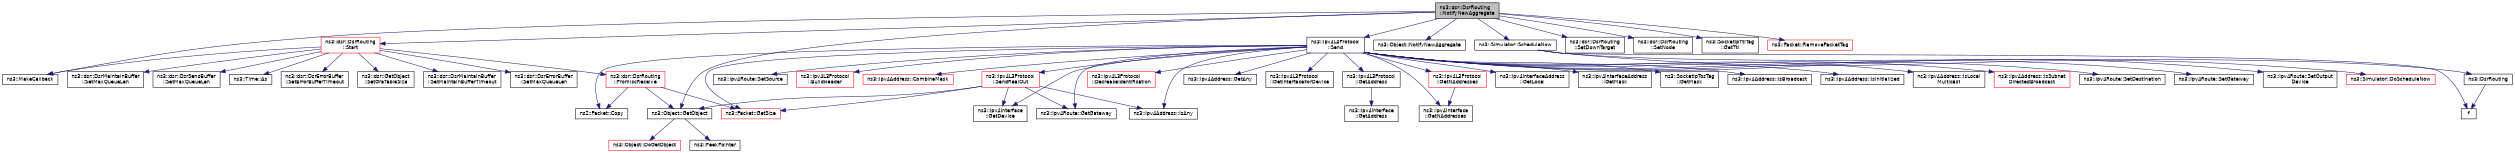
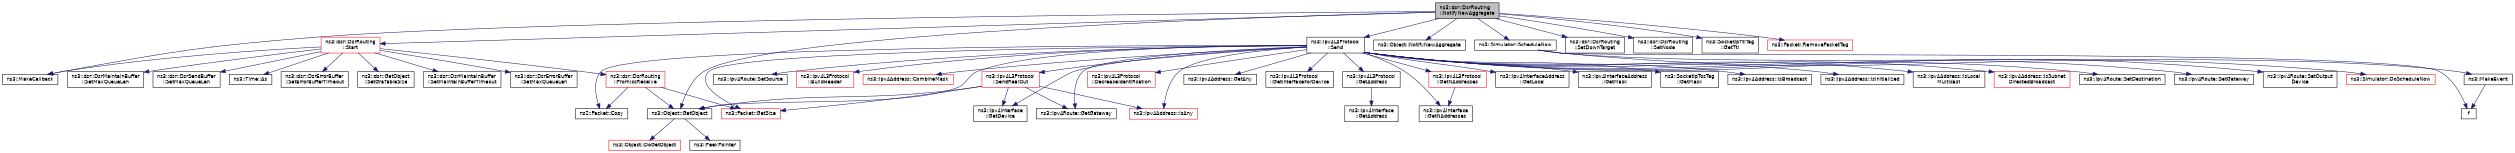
edge "ns3::Ipv4L3Protocol ::Send" -> "ns3::Object::GetObject": added
node "ns3::DsrRouting": label "ns3::DsrRouting" -> "ns3::MakeEvent"
node "ns3::Ipv4Address::IsAny": color black -> red
